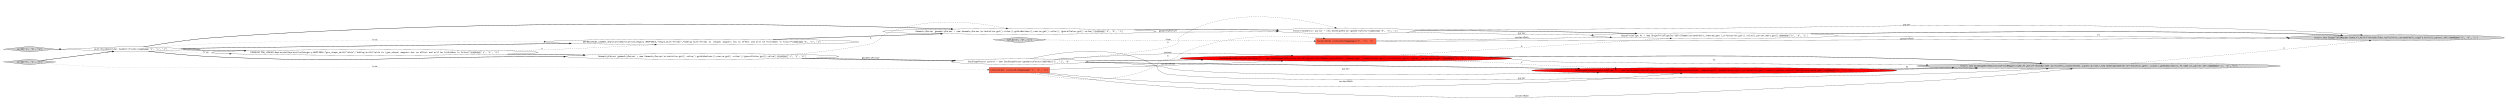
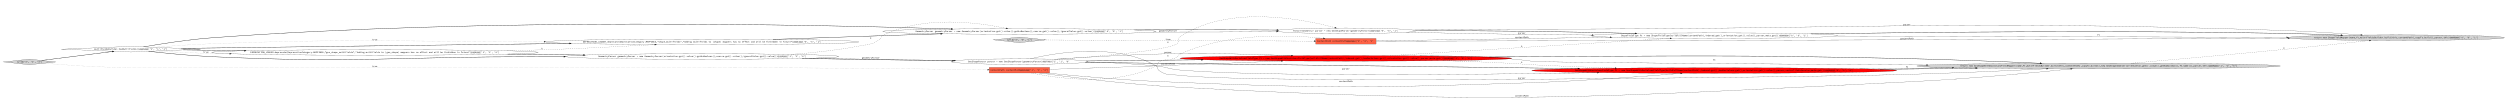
node "build['1', '0', '0']": removed
